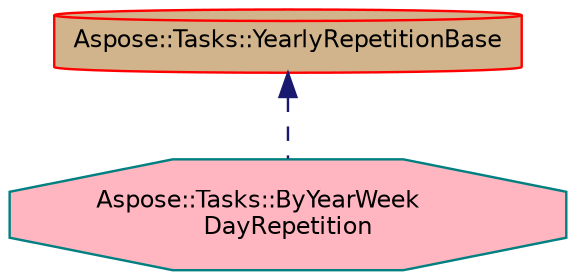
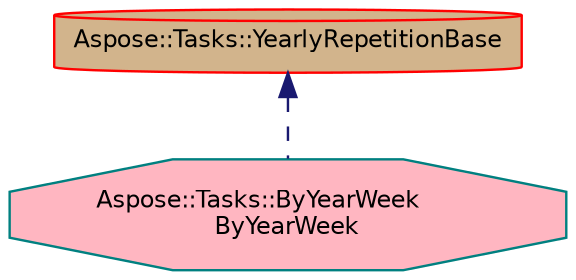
node "Aspose::Tasks::ByYearWeek DayRepetition": label "Aspose::Tasks::ByYearWeek DayRepetition" -> "Aspose::Tasks::ByYearWeek ByYearWeek"
